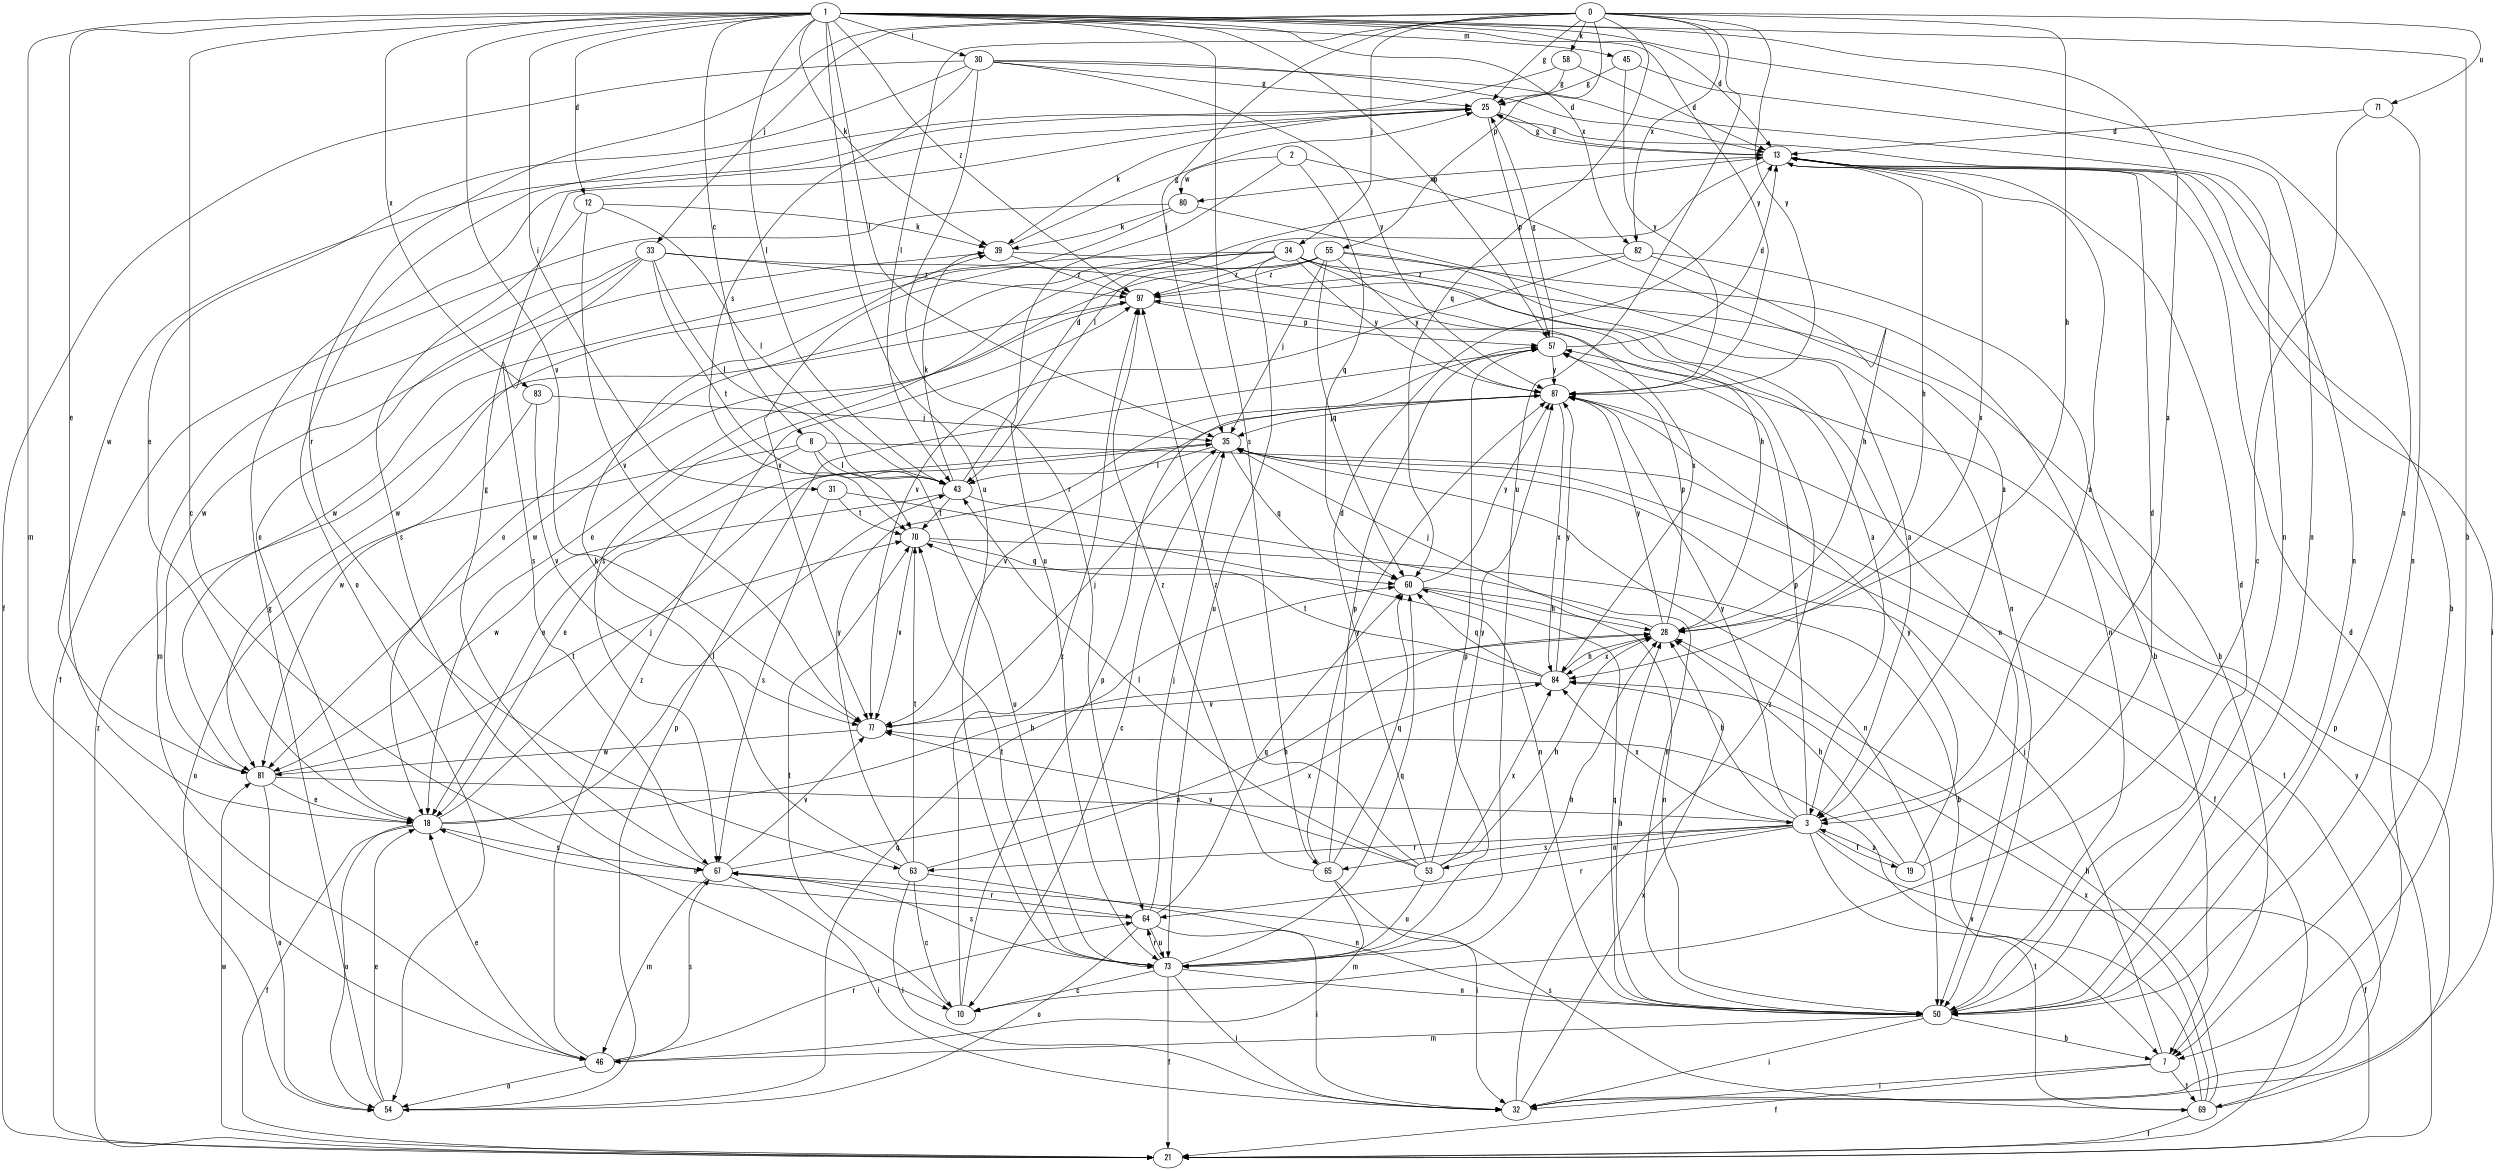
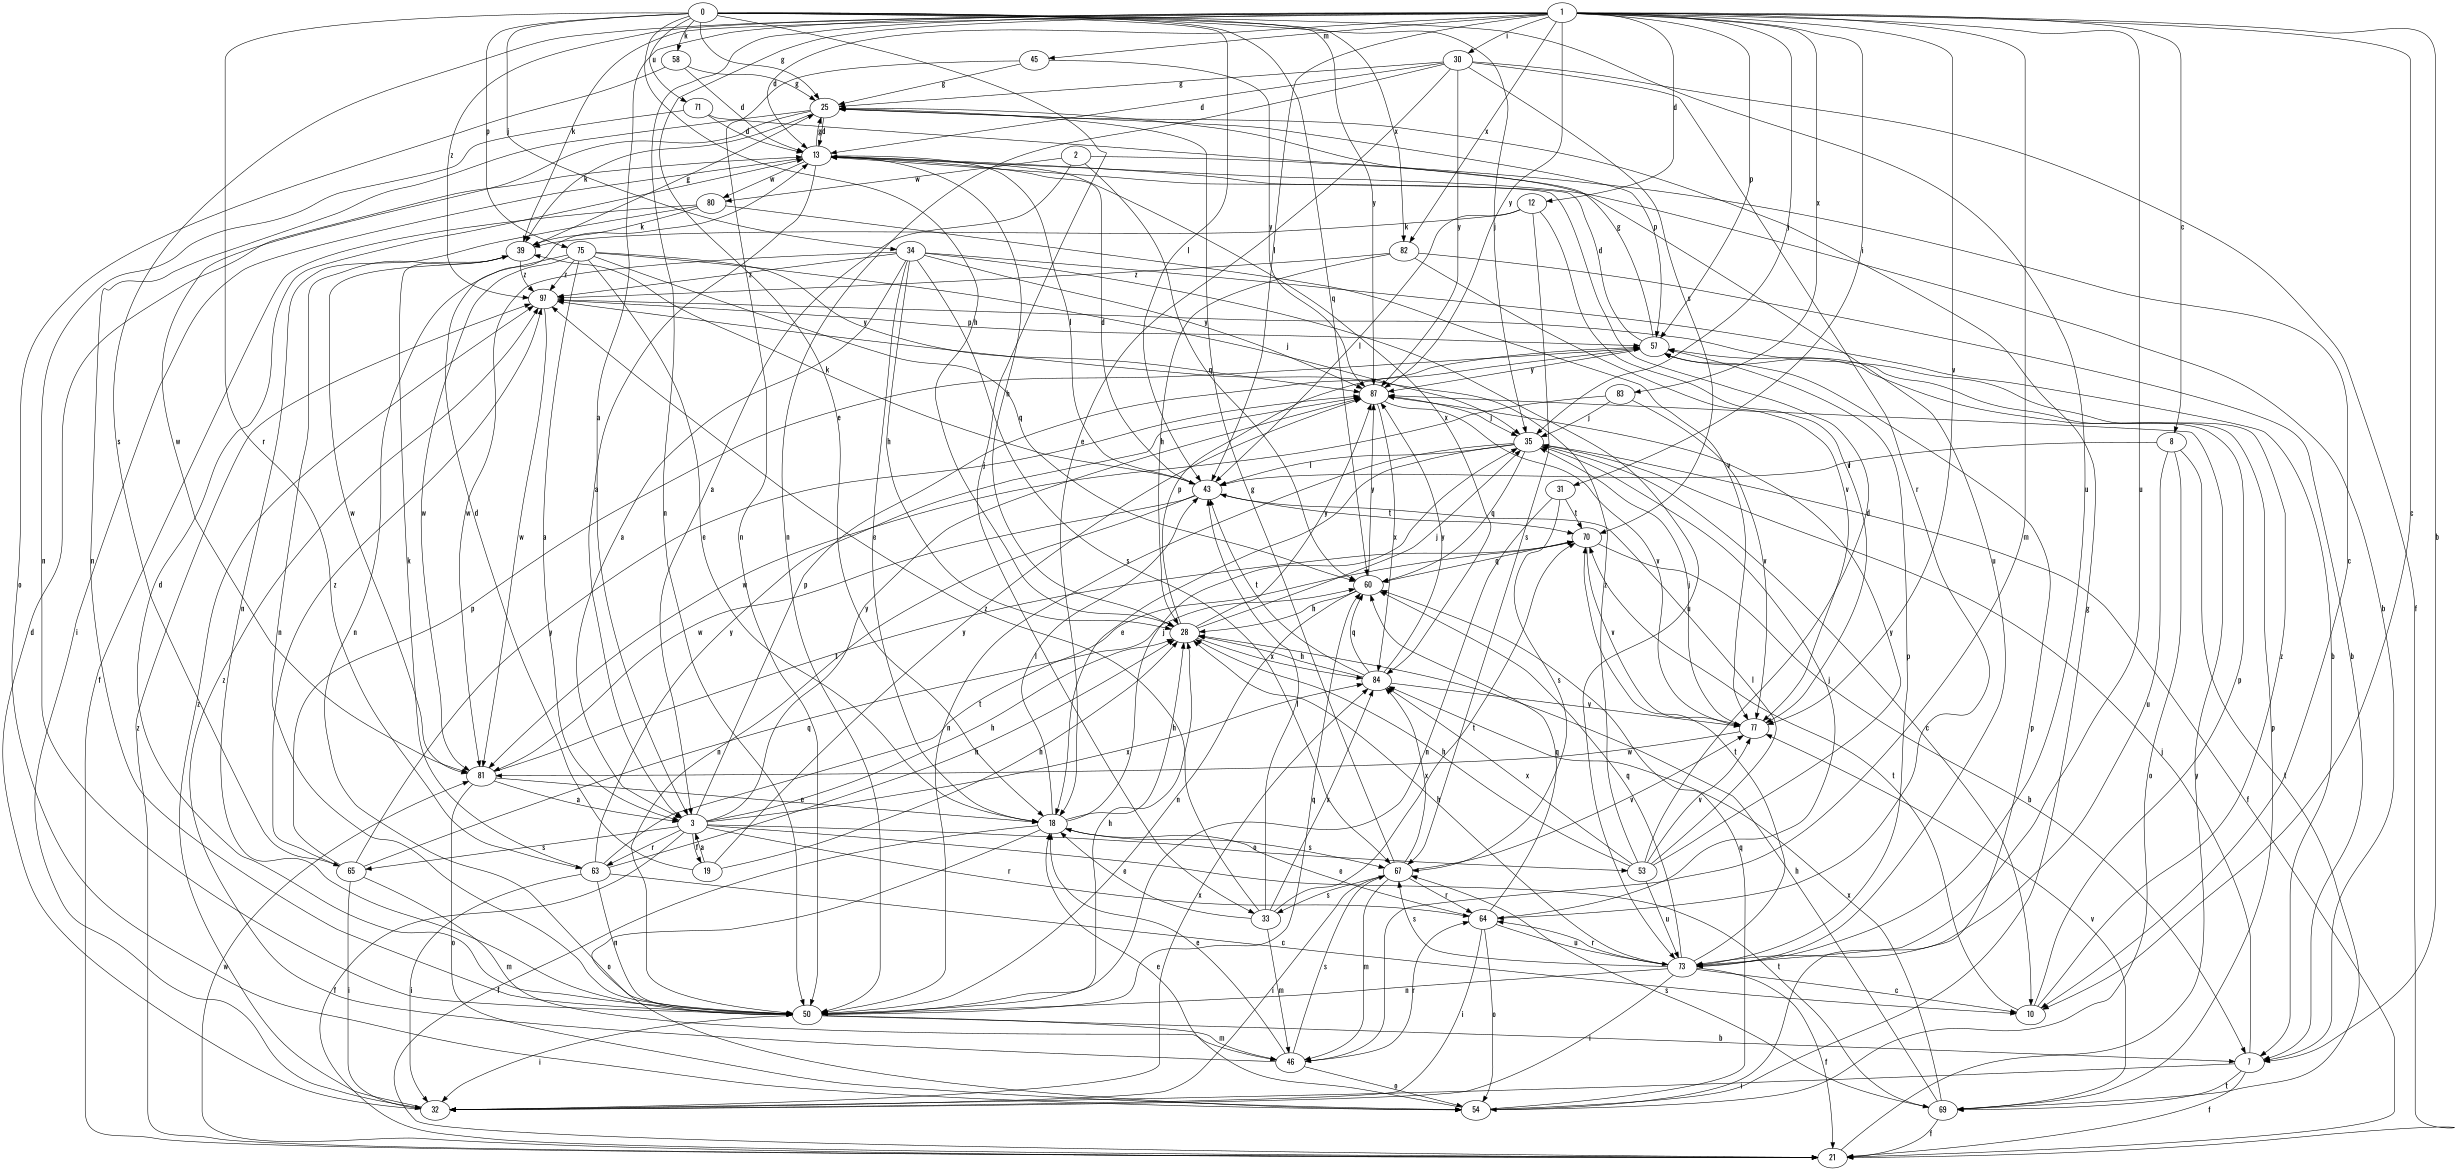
edge "1" -> "35": label "l" -> "j"
node "55": label "55" -> "75"
edge "33" -> "67": reversed
edge "84" -> "70": now "84" -> "43"
edge "8" -> "18": removed, label "e"
